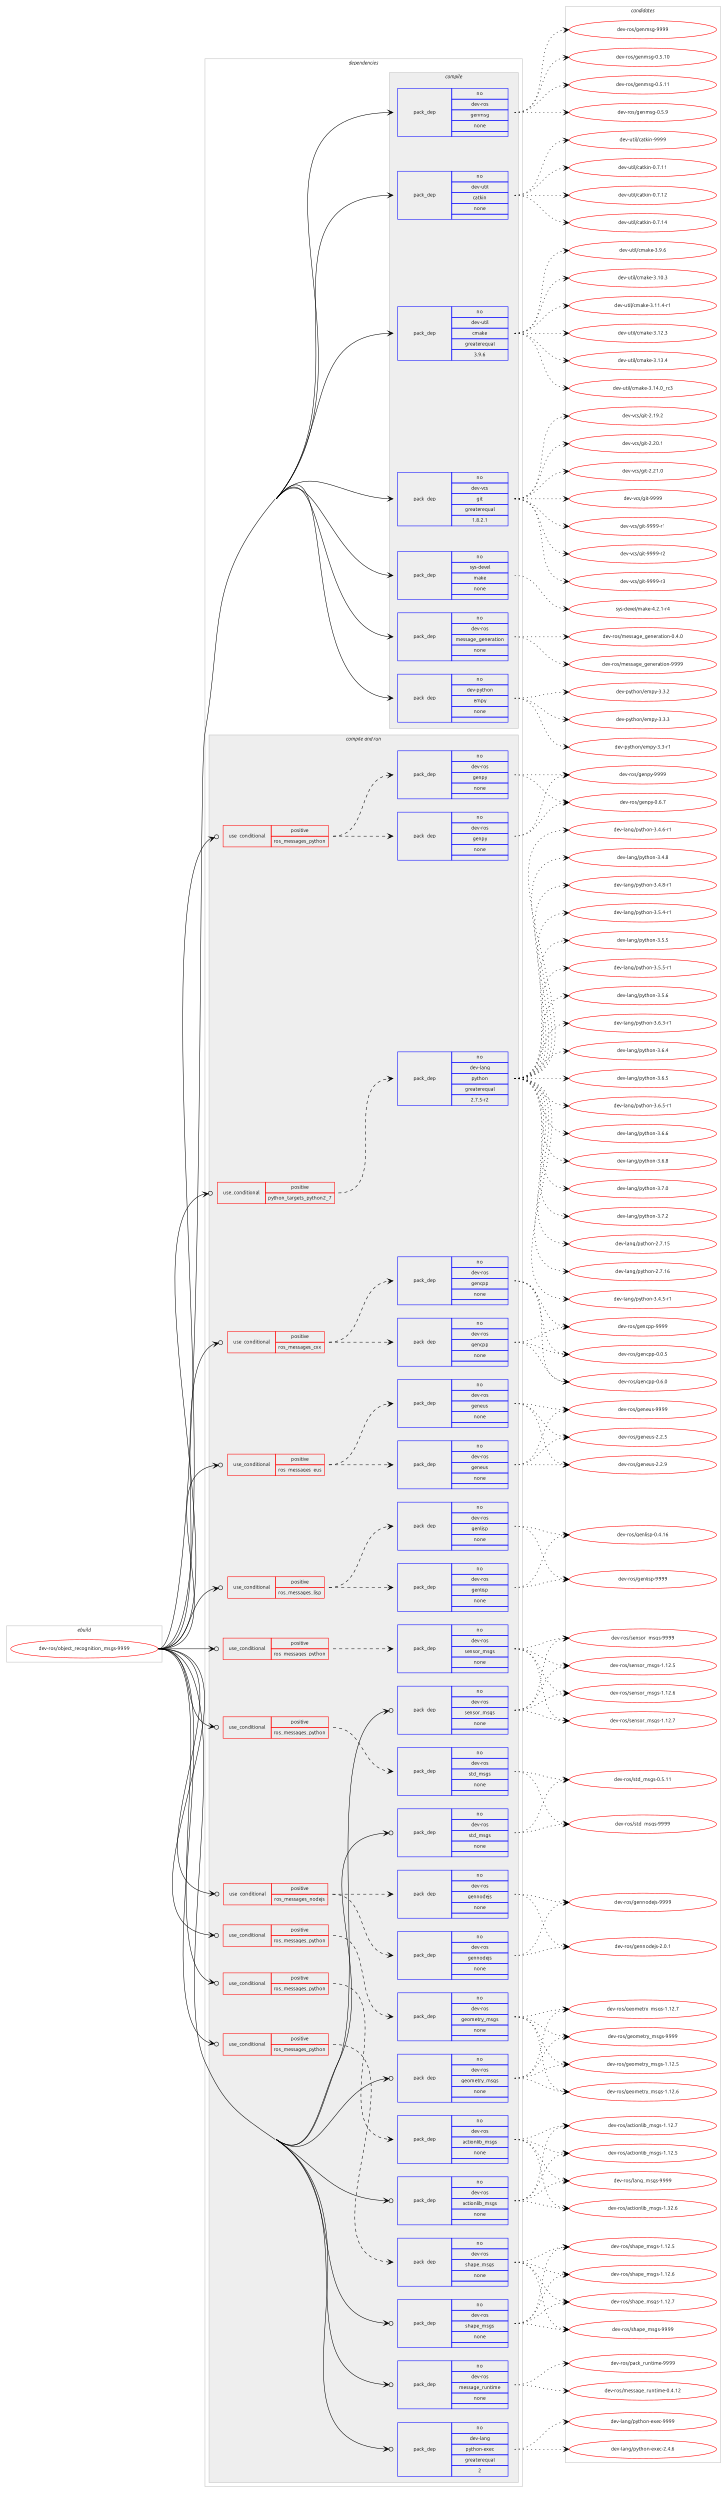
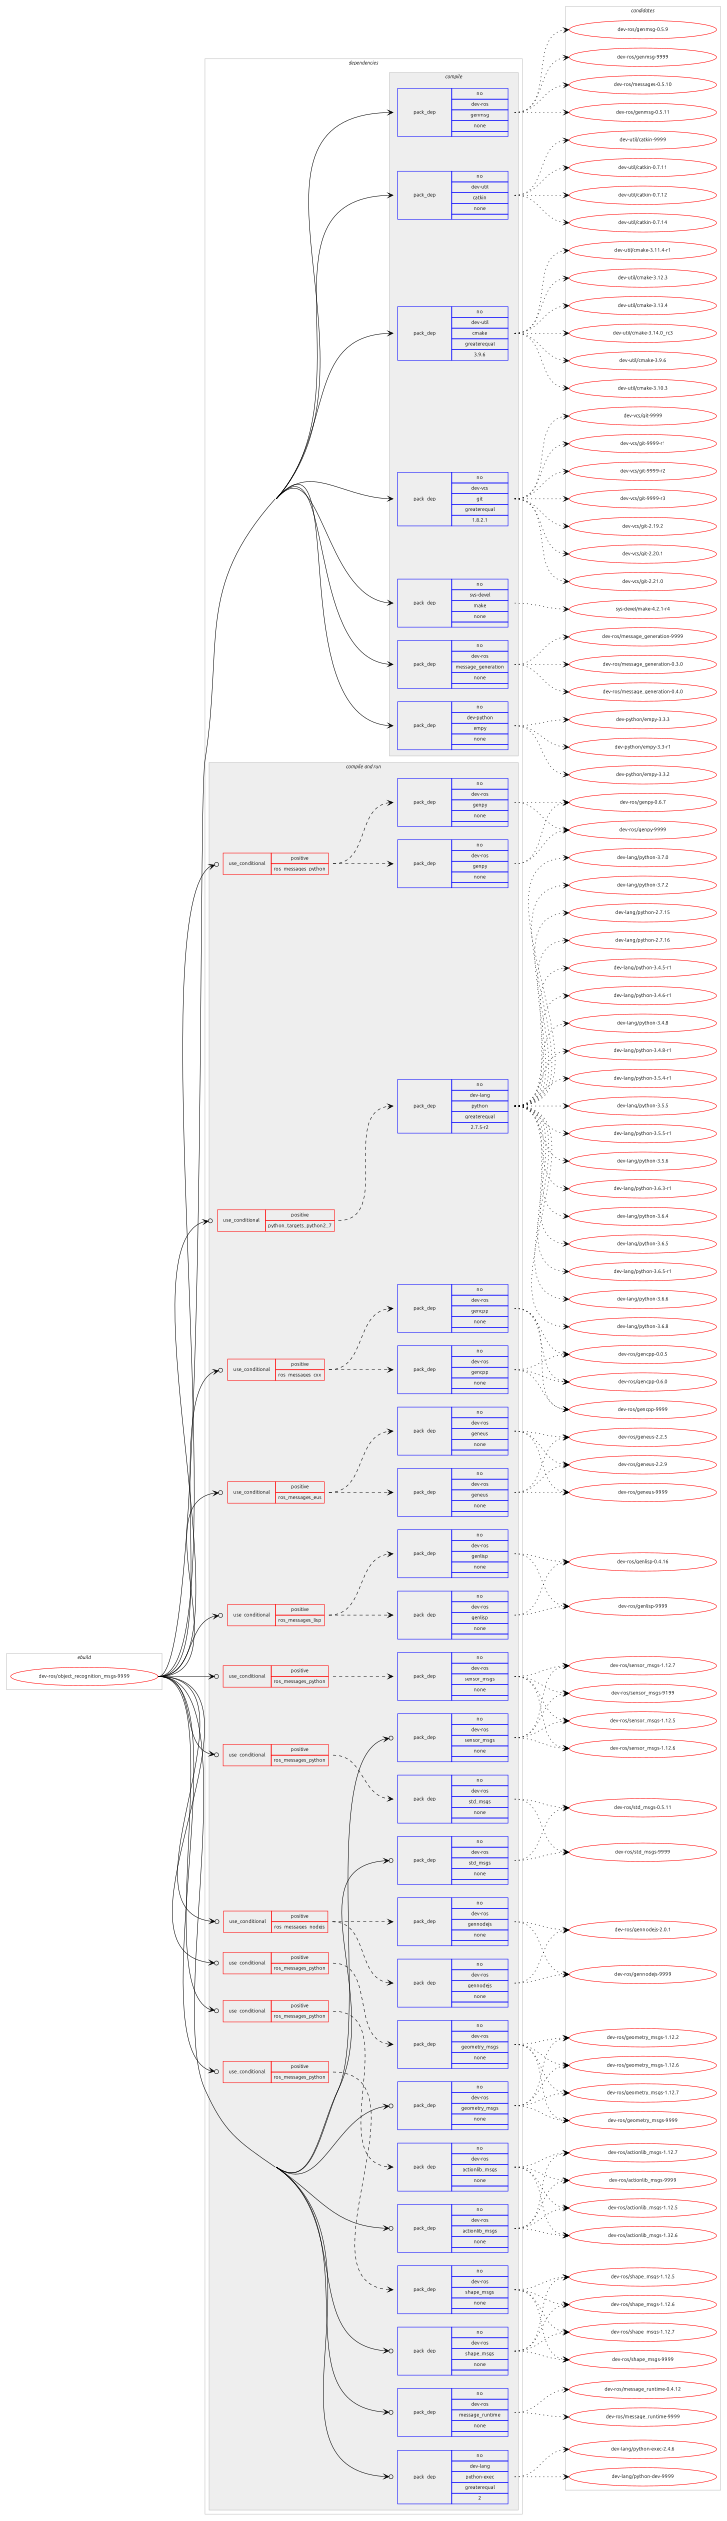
node "dev-ros/genmsg-0.5.10": label "dev-ros/genmsg-0.5.10" -> "dev-ros/messages-0.5.10"
node "dev-ros/message_generation-0.3.0": added
node "dev-ros/sensor_msgs-9999": label "dev-ros/sensor_msgs-9999" -> "dev-ros/sensor_msgs-9199"
node "dev-ros/geometry_msgs-1.12.5": label "dev-ros/geometry_msgs-1.12.5" -> "dev-ros/geometry_msgs-1.12.2"
node "dev-ros/lang_msgs-9999": label "dev-ros/lang_msgs-9999" -> "dev-ros/actionlib_msgs-9999"
node "dev-ros/pack_runtime-9999": label "dev-ros/pack_runtime-9999" -> "dev-ros/message_runtime-9999"
node "dev-lang/python-exec-9999": label "dev-lang/python-exec-9999" -> "dev-lang/python-dev-9999"
